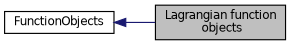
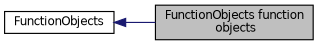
node "Lagrangian function objects": label "Lagrangian function objects" -> "FunctionObjects function objects"
